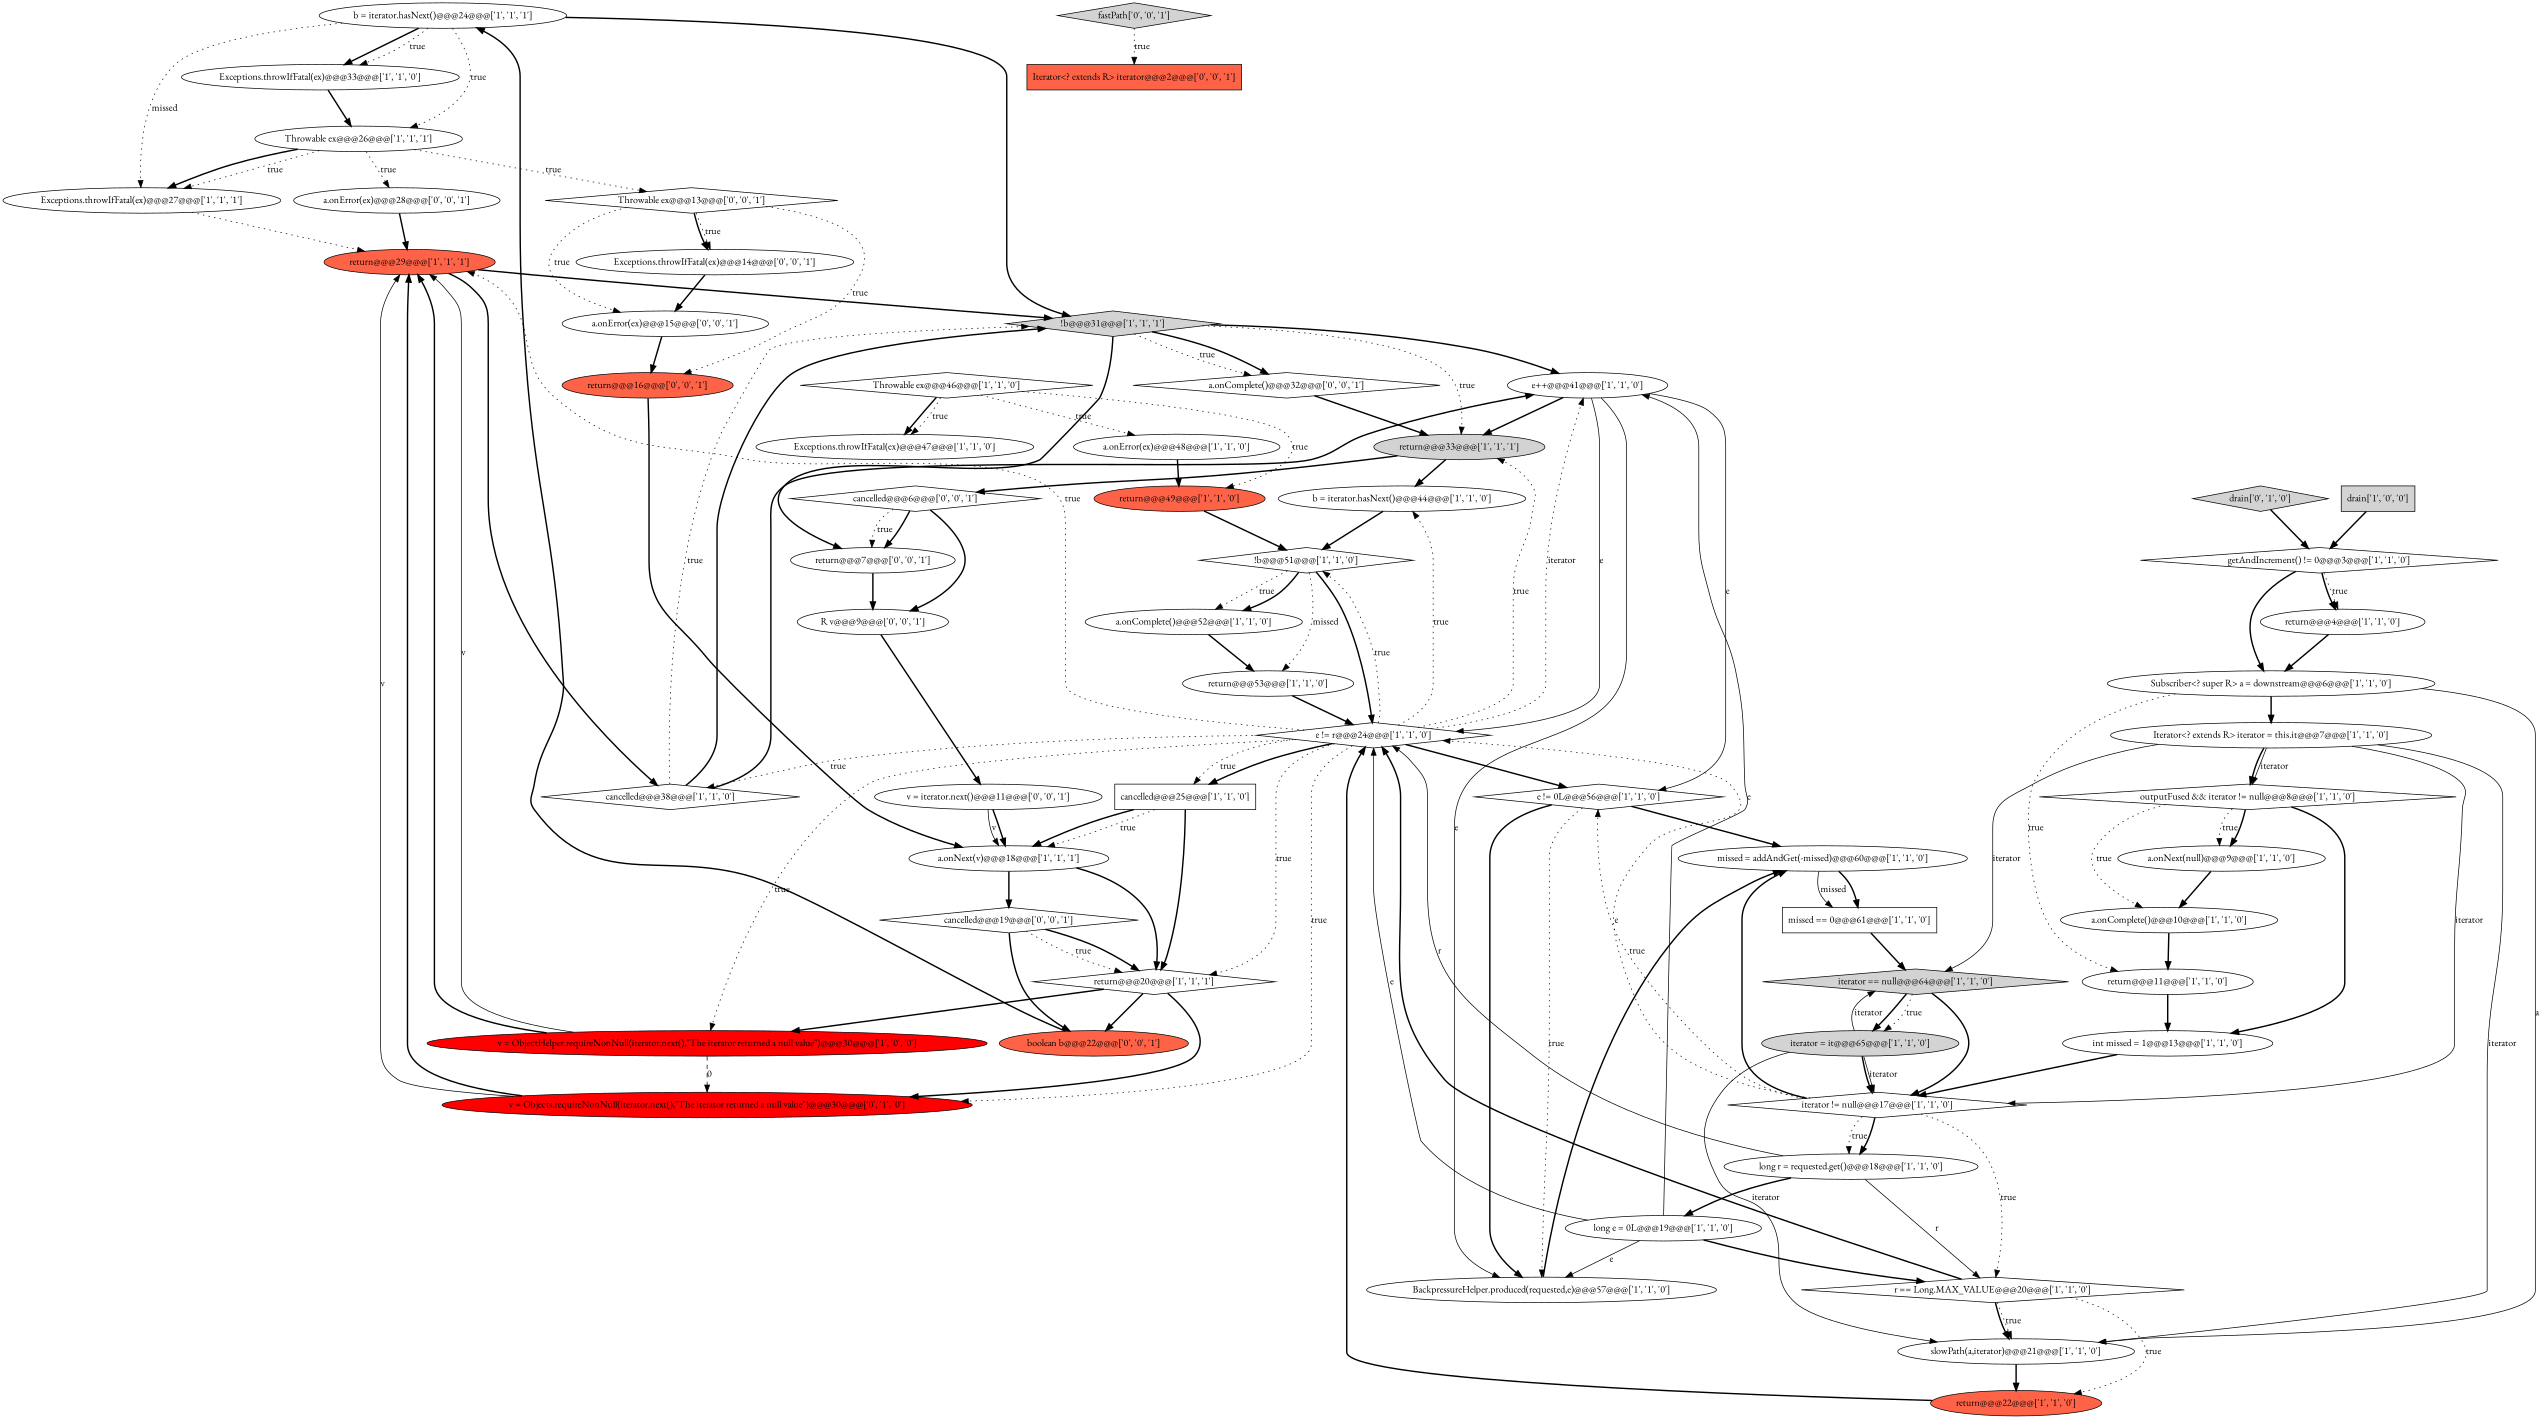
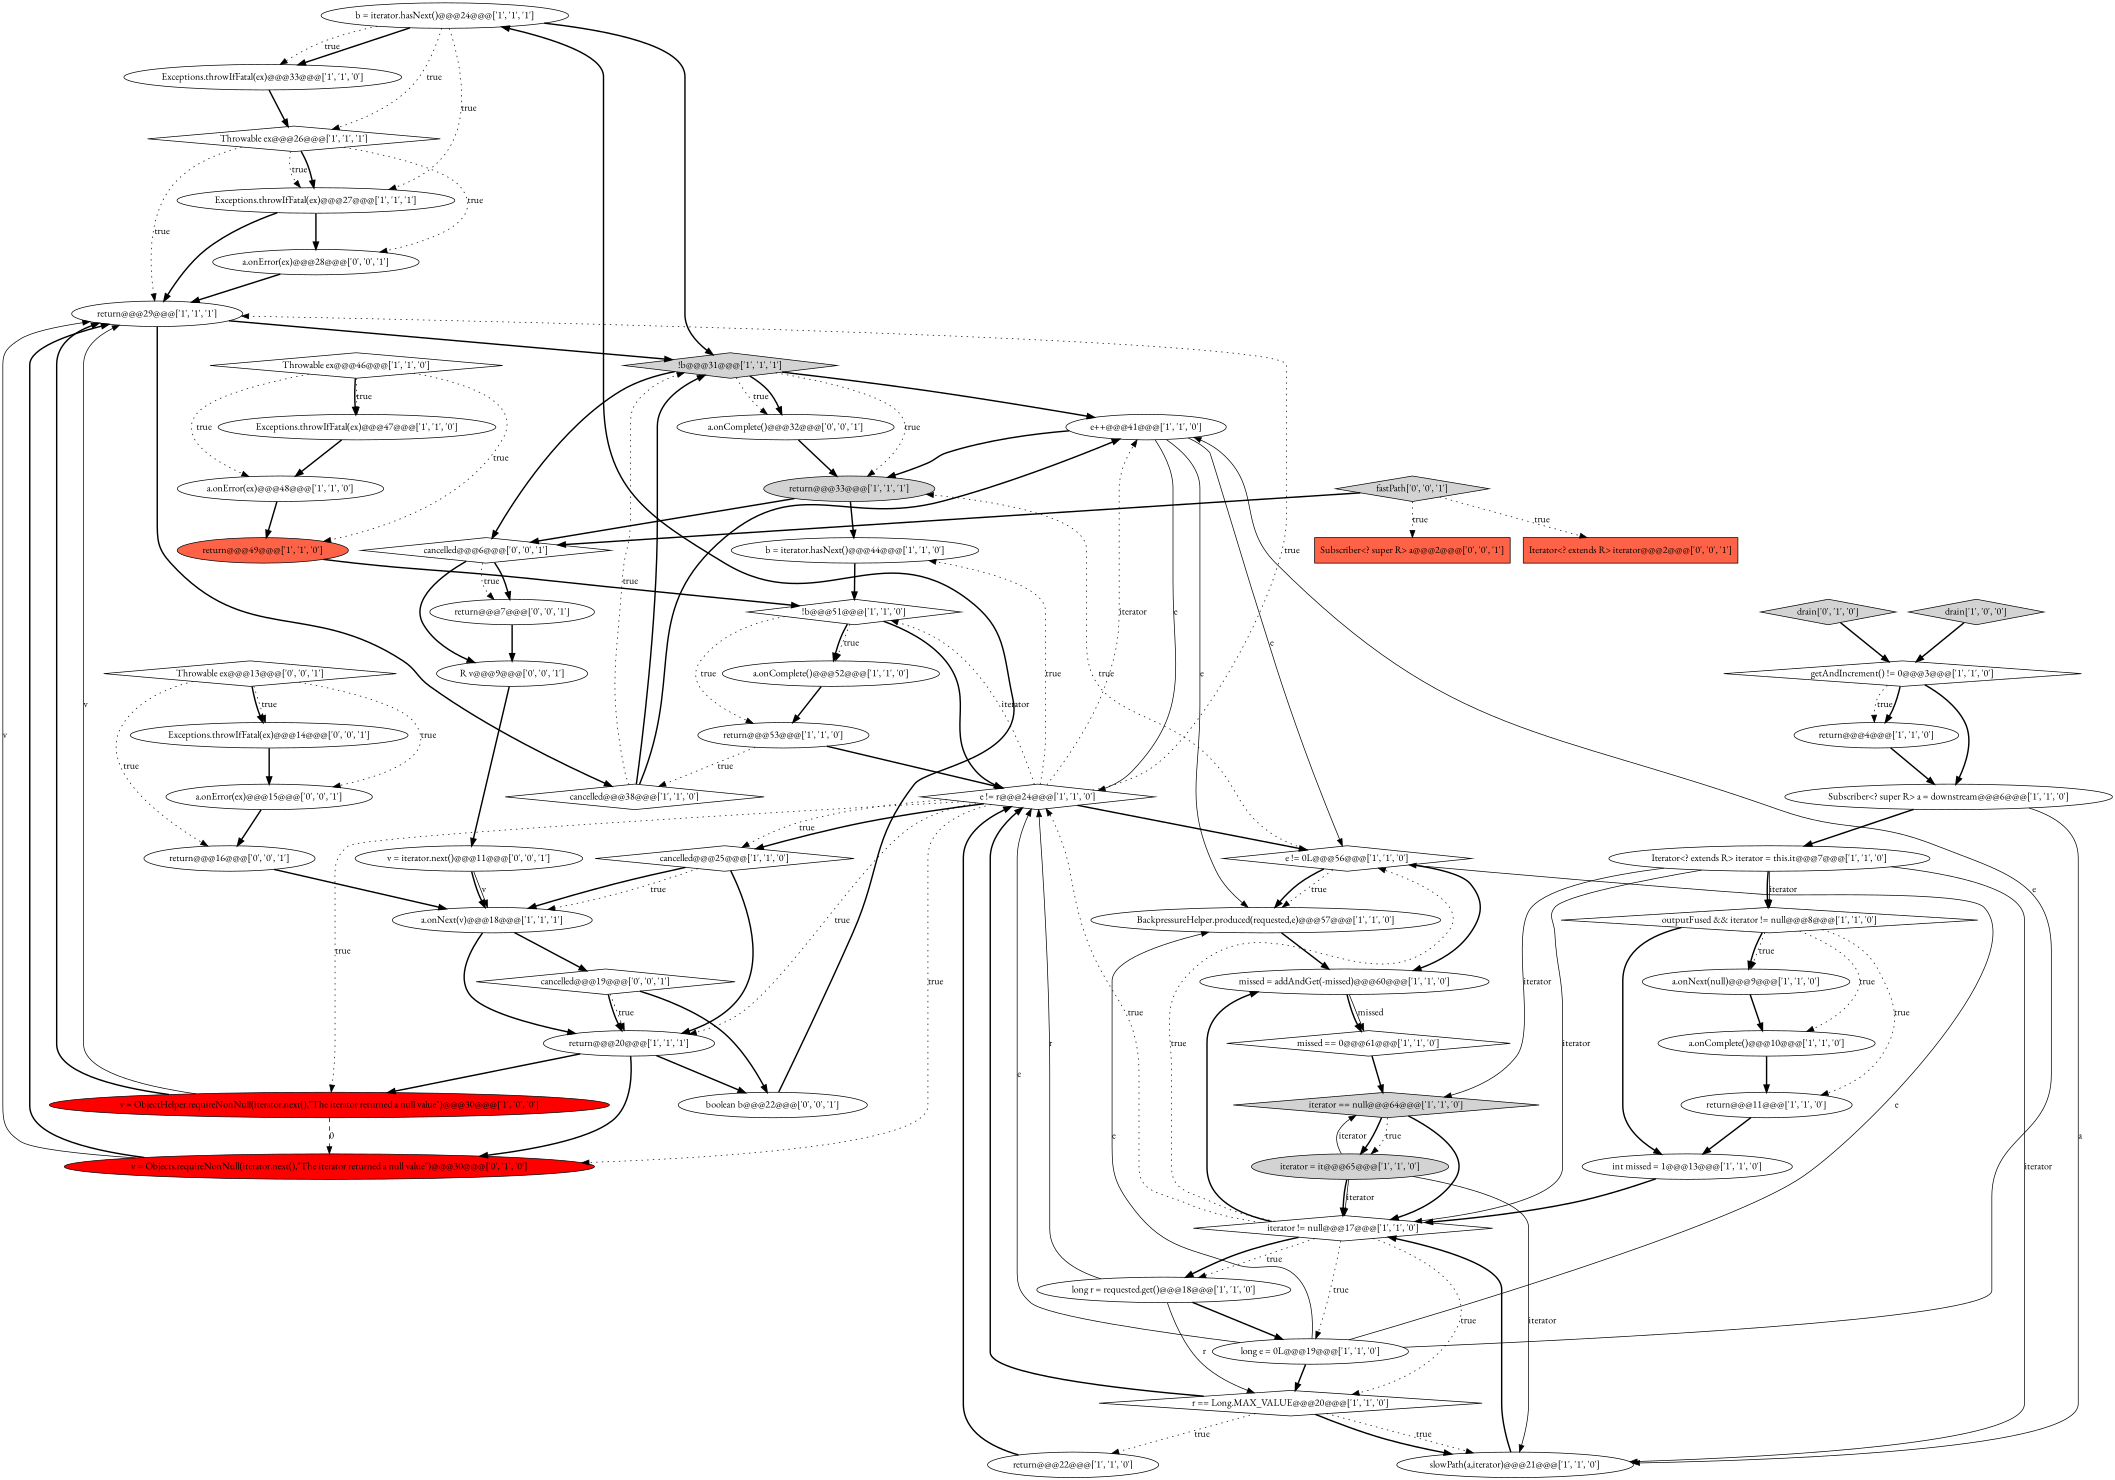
edge "b = iterator.hasNext()@@@24@@@['1', '1', '1']" -> "Exceptions.throwIfFatal(ex)@@@27@@@['1', '1', '1']": label "missed" -> "true"
node "Throwable ex@@@26@@@['1', '1', '1']": shape ellipse -> diamond
edge "Throwable ex@@@26@@@['1', '1', '1']" -> "Throwable ex@@@13@@@['0', '0', '1']": now "Throwable ex@@@26@@@['1', '1', '1']" -> "return@@@29@@@['1', '1', '1']"
edge "Exceptions.throwIfFatal(ex)@@@27@@@['1', '1', '1']" -> "a.onError(ex)@@@28@@@['0', '0', '1']": added
edge "Exceptions.throwIfFatal(ex)@@@27@@@['1', '1', '1']" -> "return@@@29@@@['1', '1', '1']": style dotted -> bold
node "return@@@29@@@['1', '1', '1']": fillcolor tomato -> white
node "return@@@16@@@['0', '0', '1']": fillcolor tomato -> white
node "a.onComplete()@@@32@@@['0', '0', '1']": shape diamond -> ellipse
edge "Exceptions.throwIfFatal(ex)@@@47@@@['1', '1', '0']" -> "a.onError(ex)@@@48@@@['1', '1', '0']": added
edge "!b@@@31@@@['1', '1', '1']" -> "return@@@7@@@['0', '0', '1']": now "!b@@@31@@@['1', '1', '1']" -> "cancelled@@@6@@@['0', '0', '1']"
node "drain['1', '0', '0']": shape box -> diamond
edge "fastPath['0', '0', '1']" -> "cancelled@@@6@@@['0', '0', '1']": added
node "Subscriber<? super R> a@@@2@@@['0', '0', '1']": added
edge "e != r@@@24@@@['1', '1', '0']" -> "return@@@33@@@['1', '1', '1']": now "e != 0L@@@56@@@['1', '1', '0']" -> "return@@@33@@@['1', '1', '1']"
edge "!b@@@51@@@['1', '1', '0']" -> "return@@@53@@@['1', '1', '0']": label "missed" -> "true"
edge "e != r@@@24@@@['1', '1', '0']" -> "!b@@@51@@@['1', '1', '0']": label "true" -> "iterator"
edge "e != r@@@24@@@['1', '1', '0']" -> "cancelled@@@38@@@['1', '1', '0']": now "return@@@53@@@['1', '1', '0']" -> "cancelled@@@38@@@['1', '1', '0']"
node "cancelled@@@25@@@['1', '1', '0']": shape box -> diamond
edge "Subscriber<? super R> a = downstream@@@6@@@['1', '1', '0']" -> "return@@@11@@@['1', '1', '0']": now "outputFused && iterator != null@@@8@@@['1', '1', '0']" -> "return@@@11@@@['1', '1', '0']"
edge "iterator != null@@@17@@@['1', '1', '0']" -> "e != r@@@24@@@['1', '1', '0']": label "e" -> "true"
node "missed == 0@@@61@@@['1', '1', '0']": shape box -> diamond
node "return@@@20@@@['1', '1', '1']": shape diamond -> ellipse
edge "long e = 0L@@@19@@@['1', '1', '0']" -> "e != 0L@@@56@@@['1', '1', '0']": added, label "e"
node "boolean b@@@22@@@['0', '0', '1']": fillcolor tomato -> white
edge "iterator != null@@@17@@@['1', '1', '0']" -> "long e = 0L@@@19@@@['1', '1', '0']": added, label "true"
edge "slowPath(a,iterator)@@@21@@@['1', '1', '0']" -> "return@@@22@@@['1', '1', '0']": now "slowPath(a,iterator)@@@21@@@['1', '1', '0']" -> "iterator != null@@@17@@@['1', '1', '0']"
node "return@@@22@@@['1', '1', '0']": fillcolor tomato -> white
